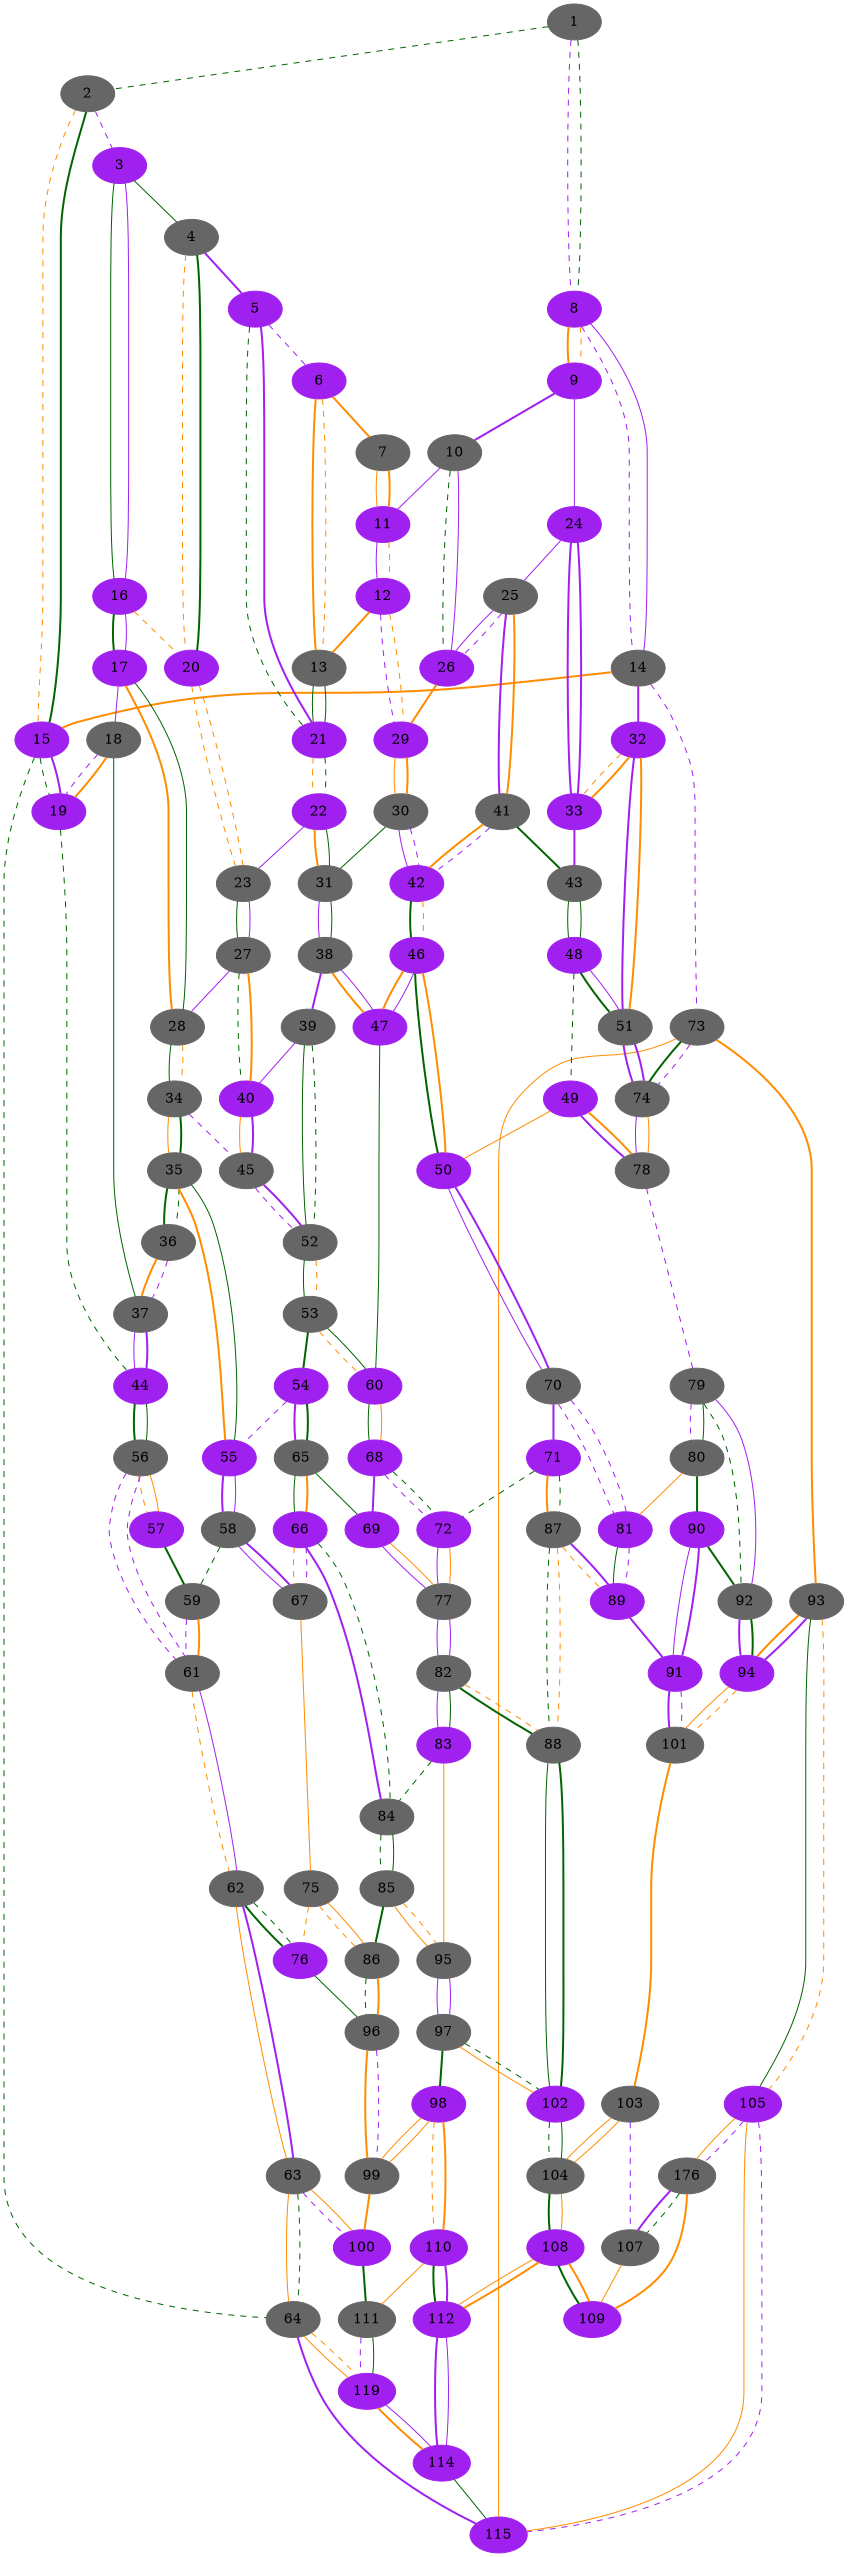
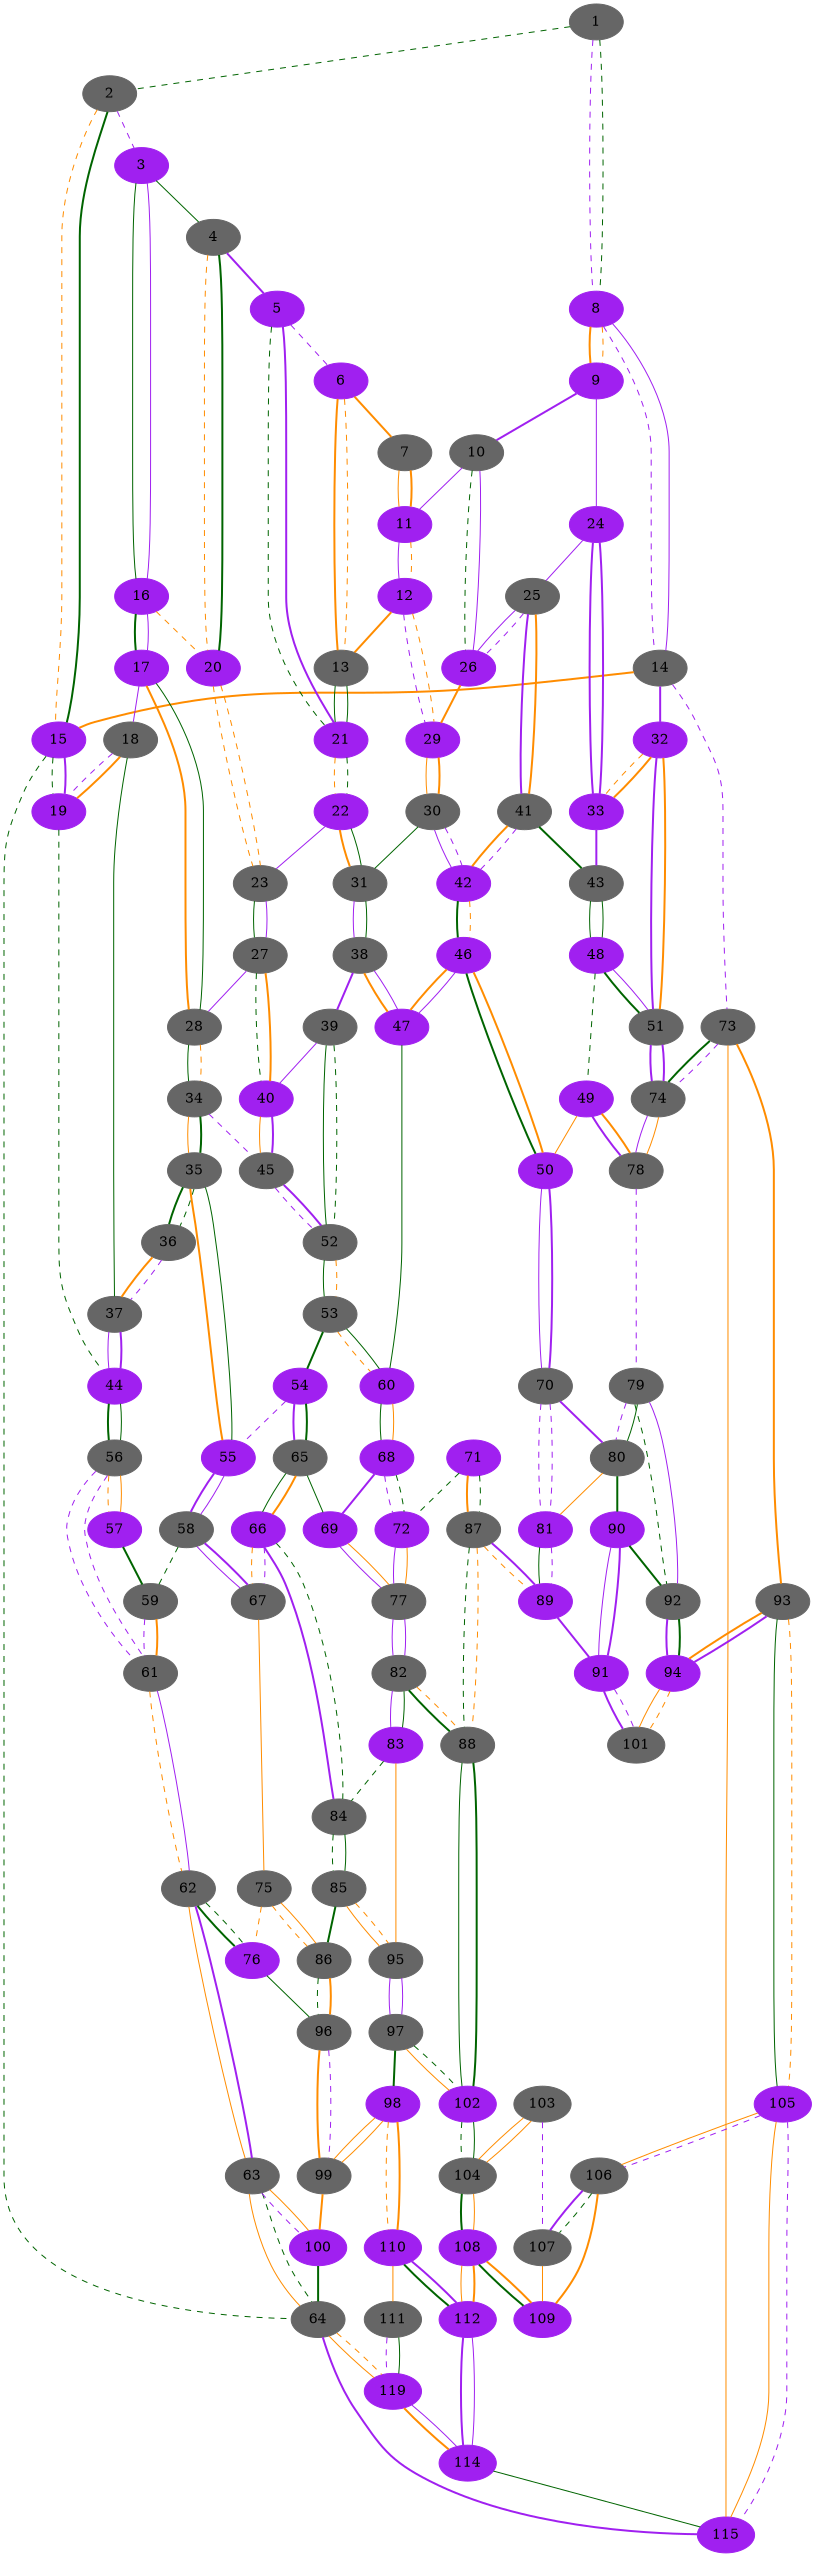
edge "70" -- "71": now "70" -- "80"
edge "101" -- "103": removed
node "176": label "176" -> "106"
edge "100" -- "111": now "100" -- "64"
